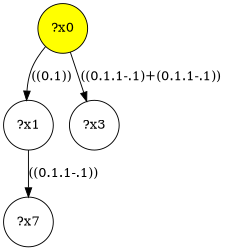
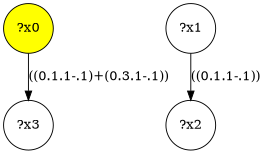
edge "?x0" -> "?x1": removed, label "((0.1))"
edge "?x0" -> "?x3": label "((0.1.1-.1)+(0.1.1-.1))" -> "((0.1.1-.1)+(0.3.1-.1))"
node "?x7": label "?x7" -> "?x2"
